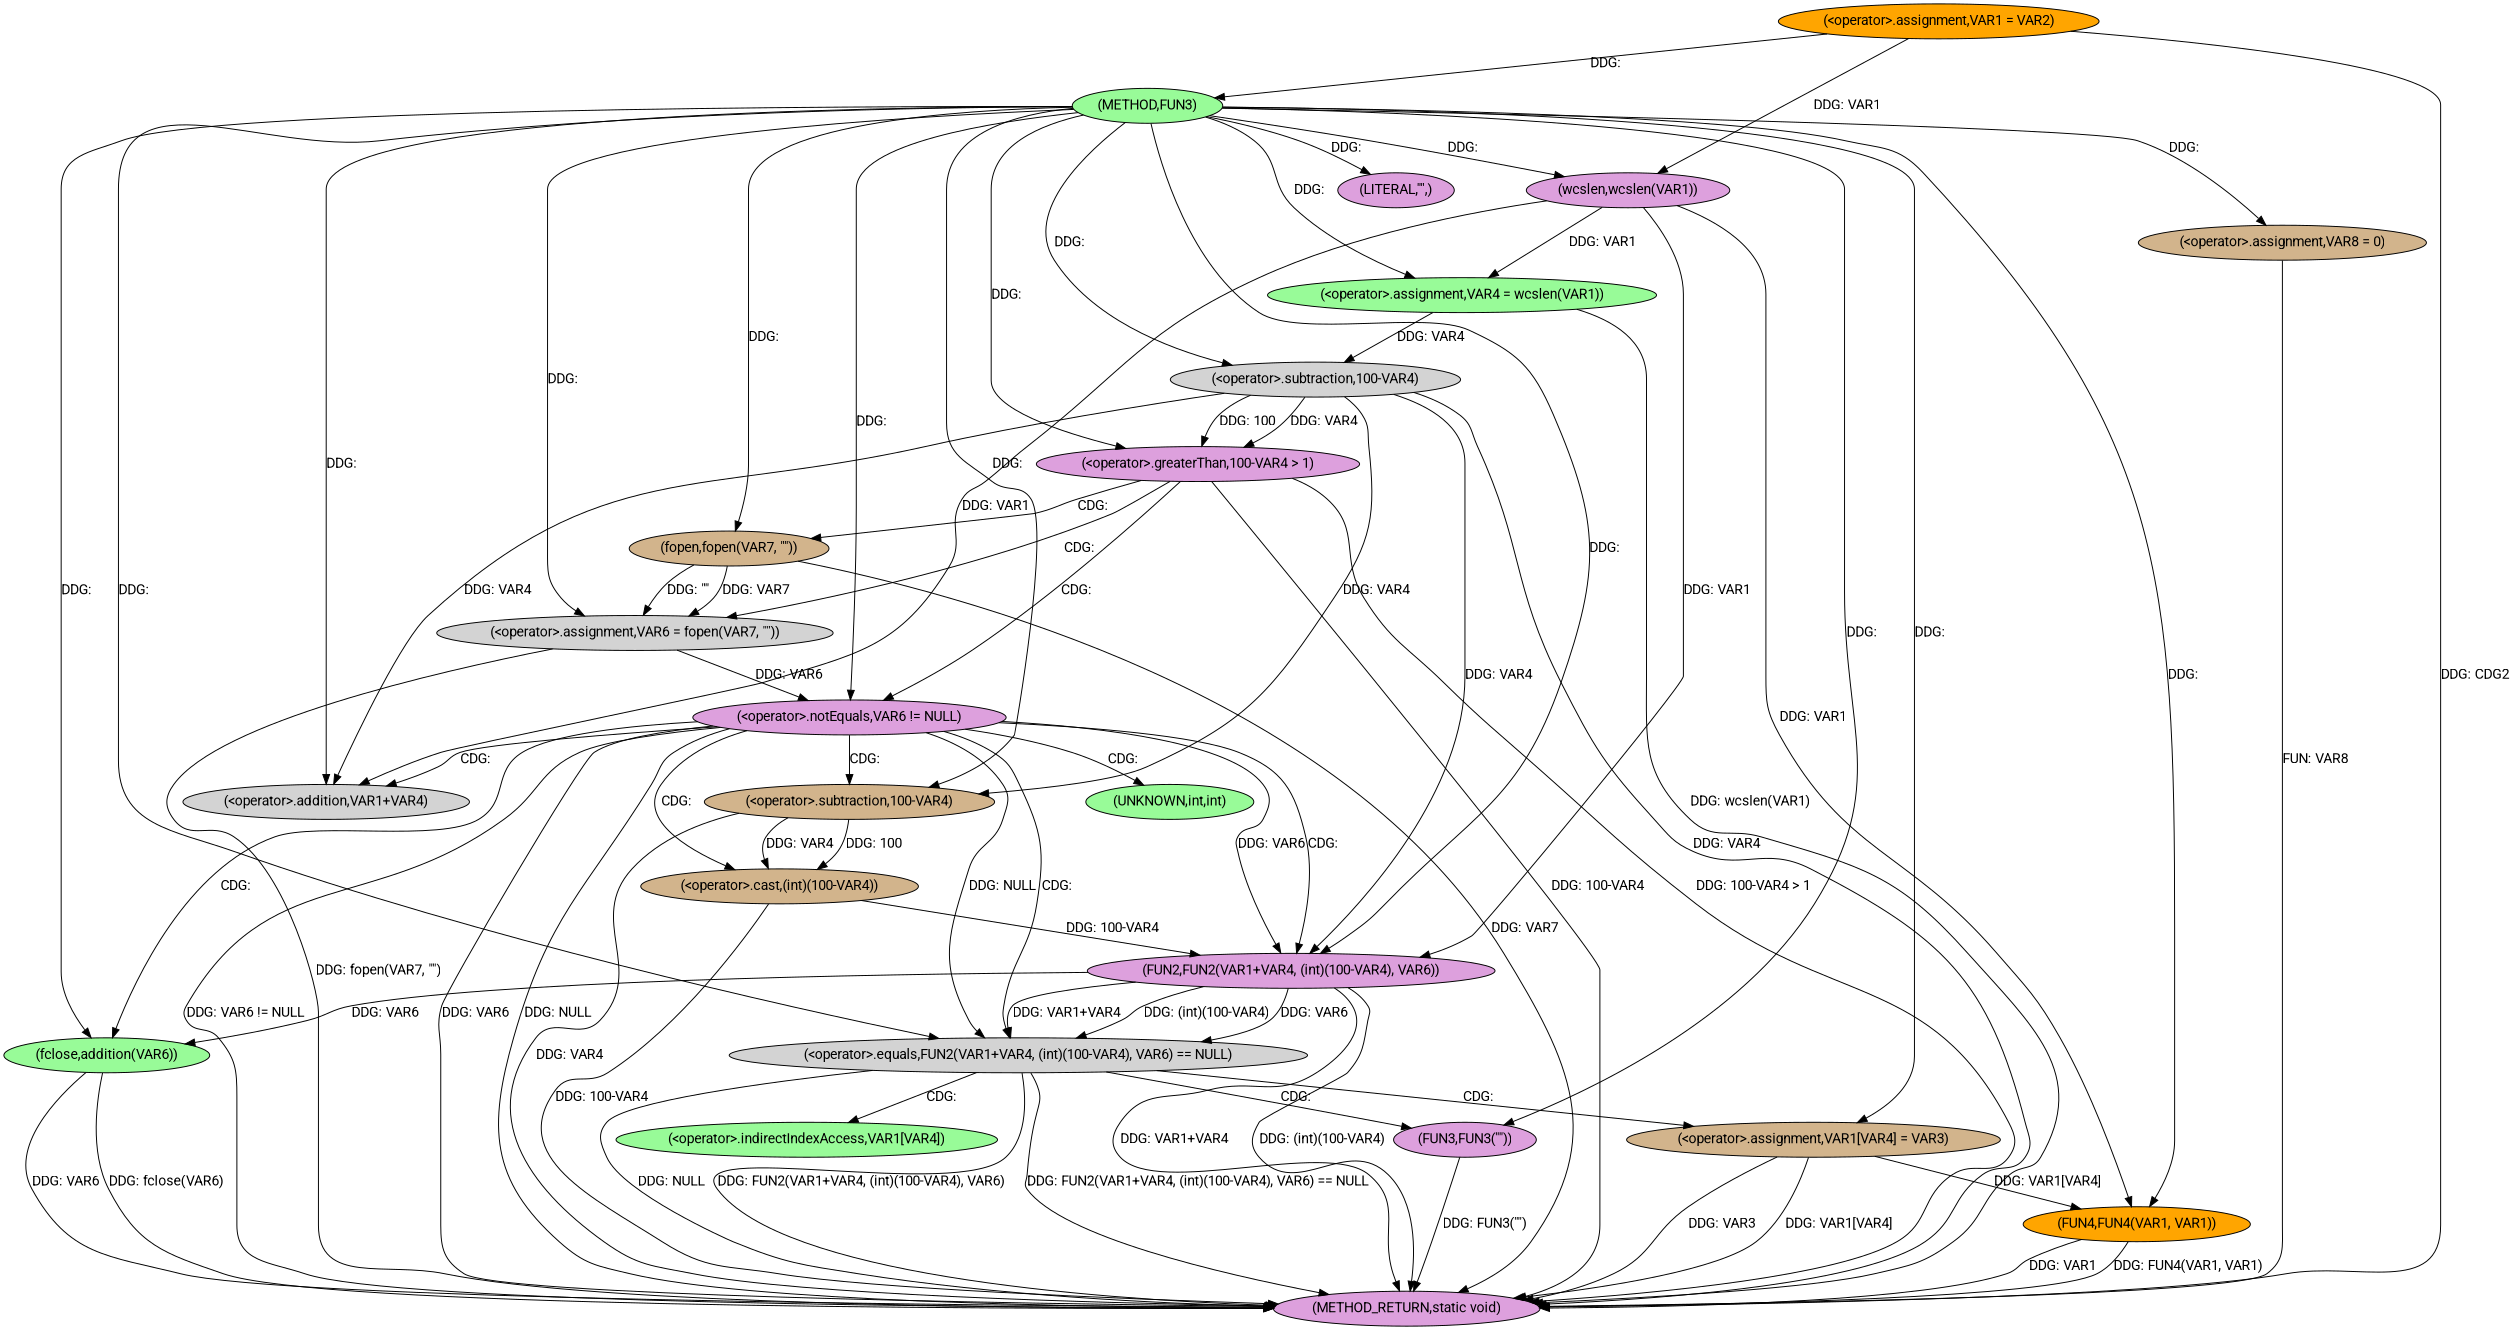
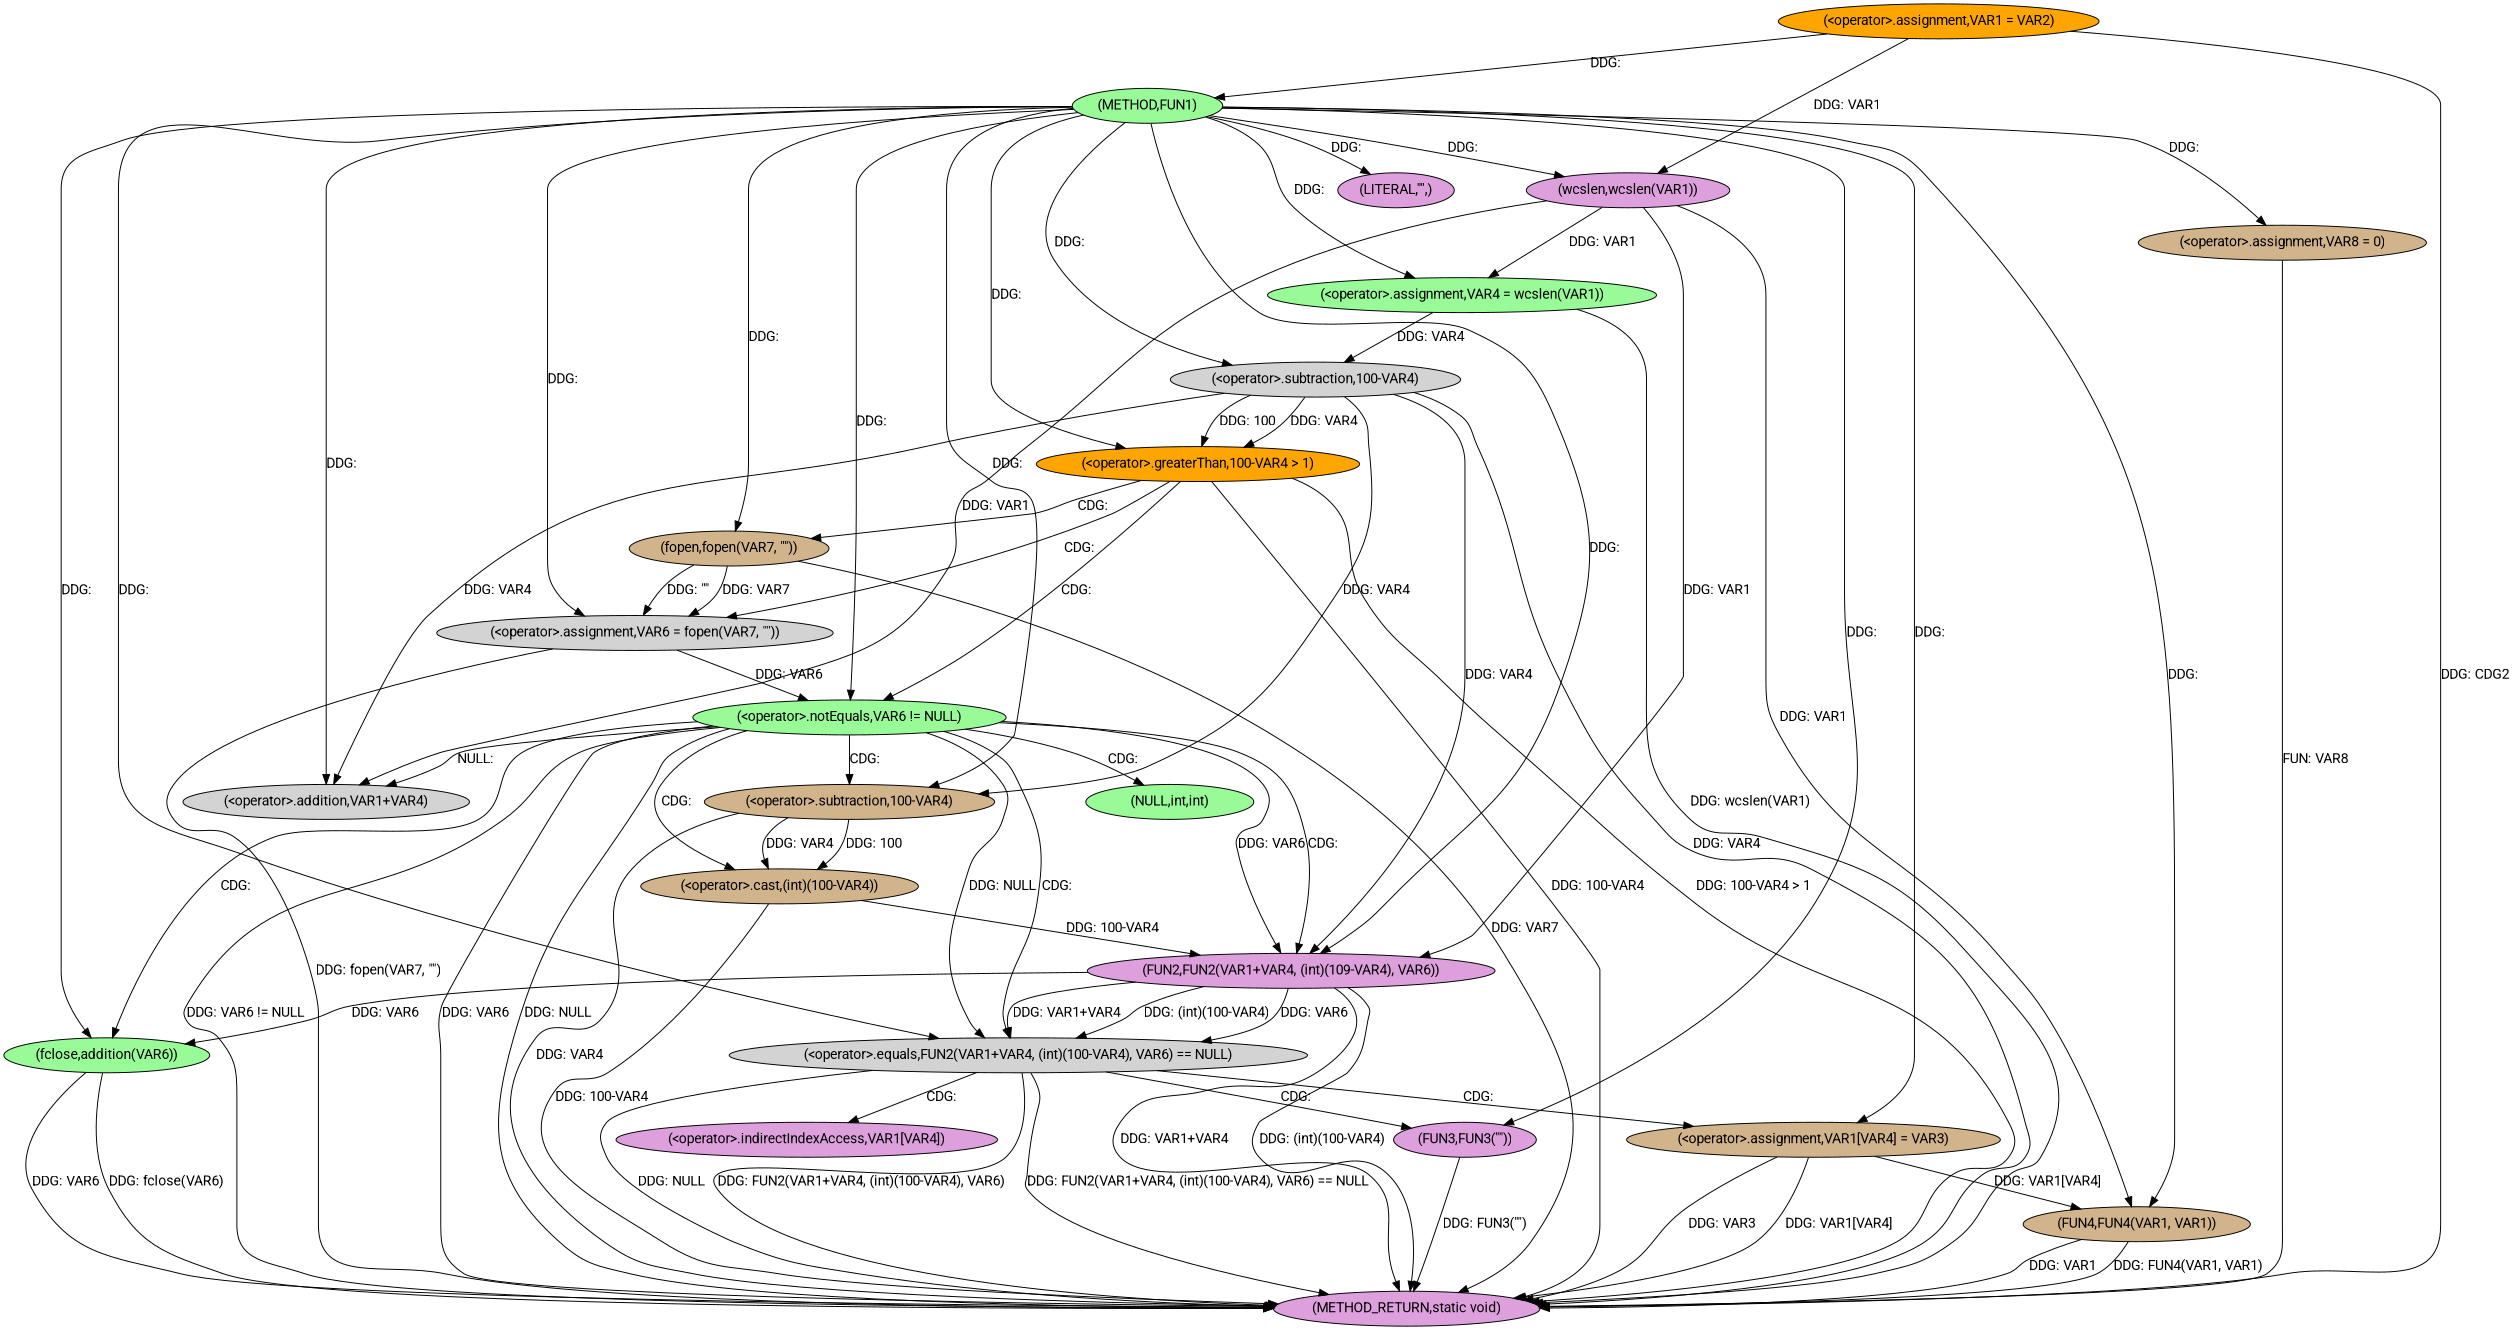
node "(METHOD,FUN3)": label "(METHOD,FUN3)" -> "(METHOD,FUN1)"
node "(<operator>.greaterThan,100-VAR4 > 1)": fillcolor plum -> orange
node "(<operator>.notEquals,VAR6 != NULL)": fillcolor plum -> palegreen
edge "(<operator>.notEquals,VAR6 != NULL)" -> "(<operator>.addition,VAR1+VAR4)": label "CDG: " -> "NULL: "
node "(UNKNOWN,int,int)": label "(UNKNOWN,int,int)" -> "(NULL,int,int)"
node "(FUN2,FUN2(VAR1+VAR4, (int)(100-VAR4), VAR6))": label "(FUN2,FUN2(VAR1+VAR4, (int)(100-VAR4), VAR6))" -> "(FUN2,FUN2(VAR1+VAR4, (int)(109-VAR4), VAR6))"
node "(<operator>.indirectIndexAccess,VAR1[VAR4])": fillcolor palegreen -> plum
node "(FUN4,FUN4(VAR1, VAR1))": fillcolor orange -> tan
